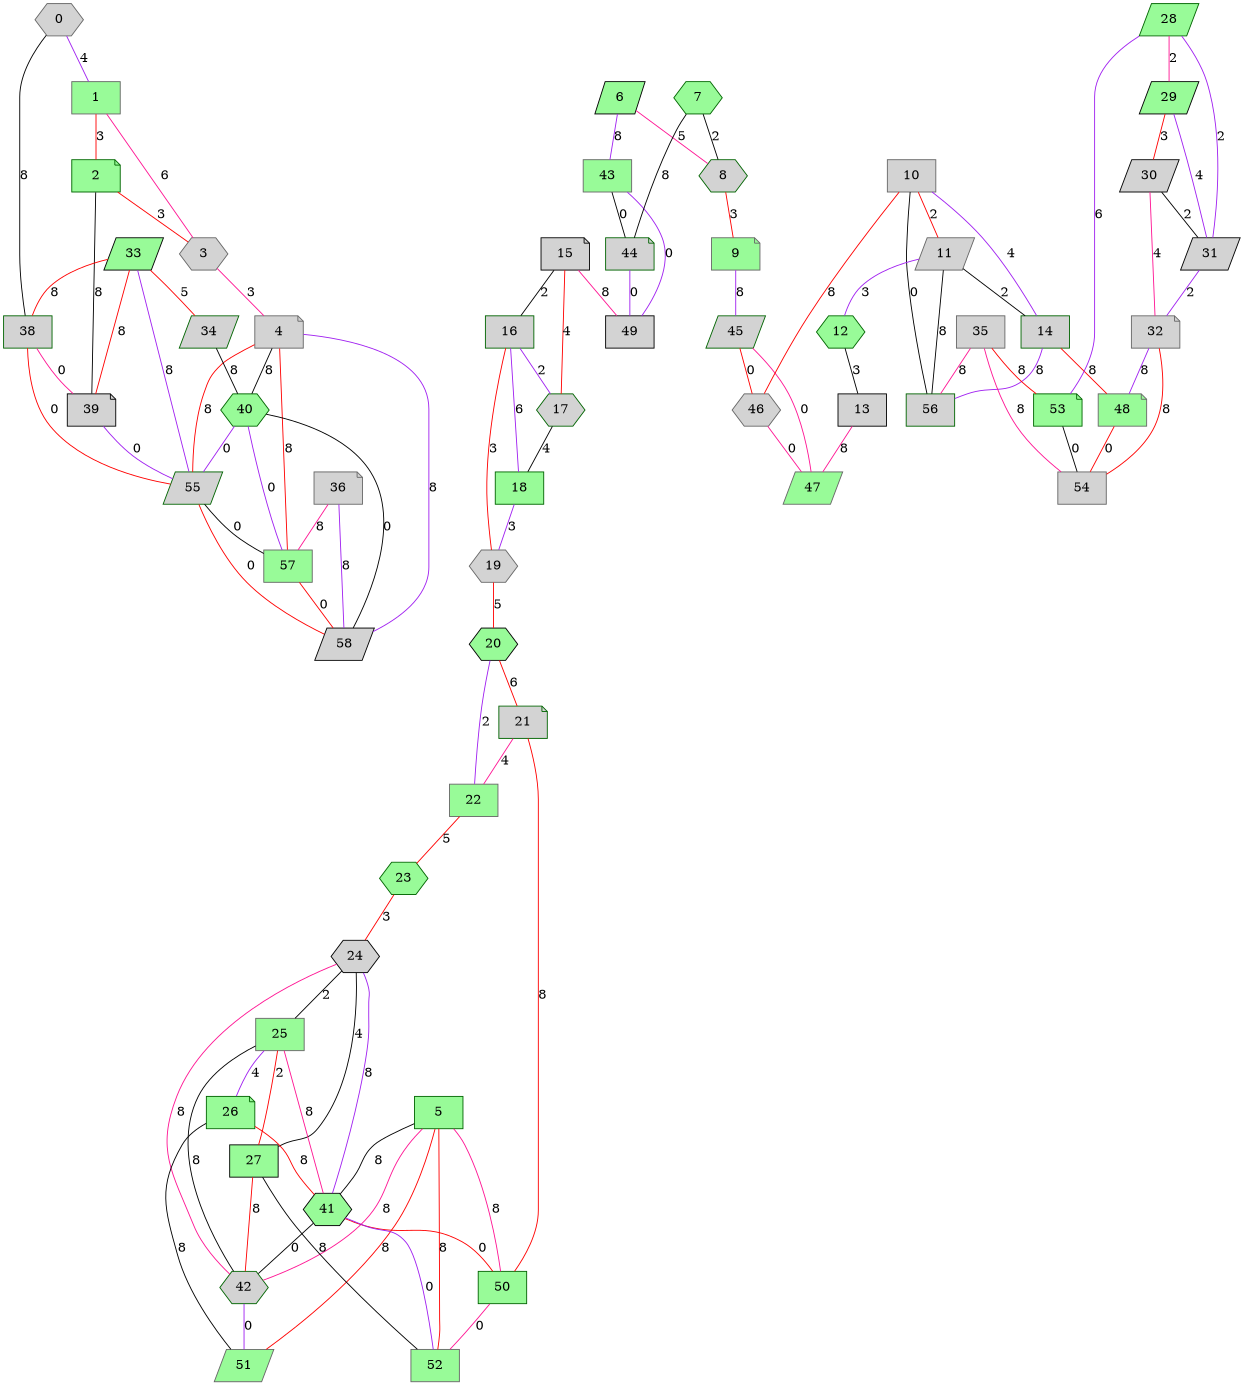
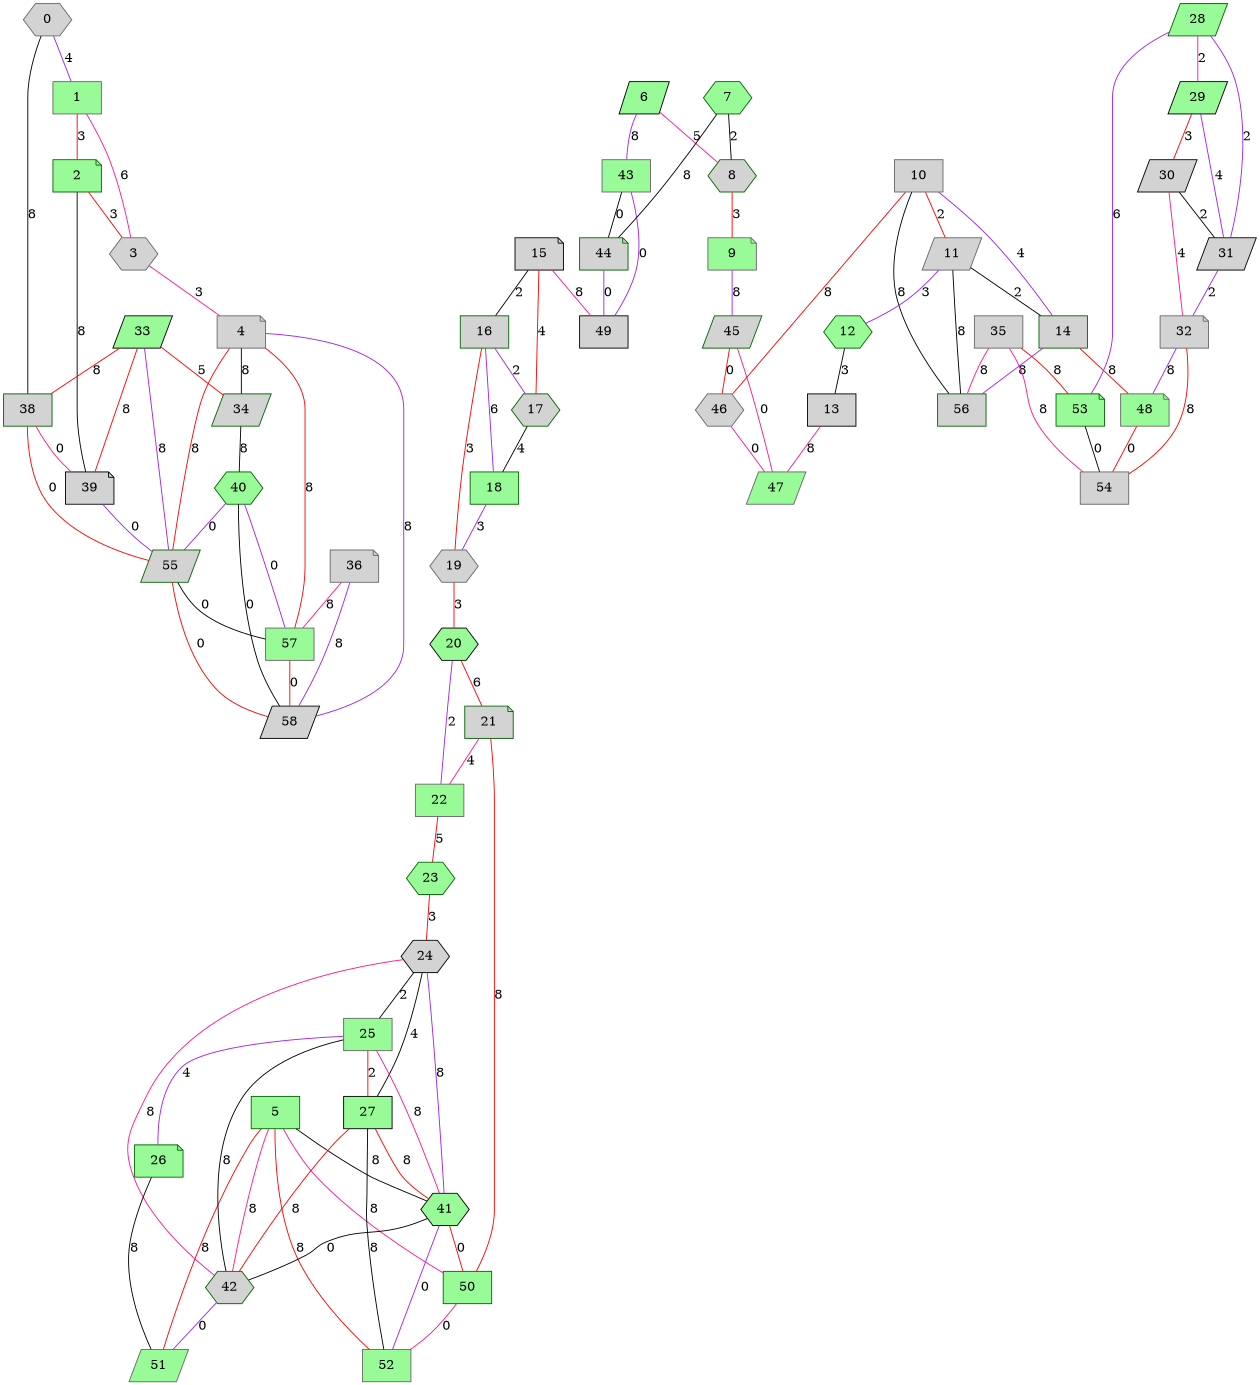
edge "10" -- "56": label "0" -> "8"
edge "4" -- "40": now "4" -- "34"
edge "19" -- "20": label "5" -> "3"
edge "26" -- "41": now "27" -- "41"
